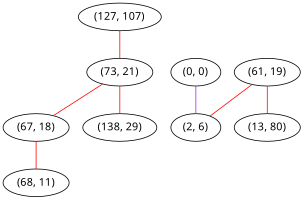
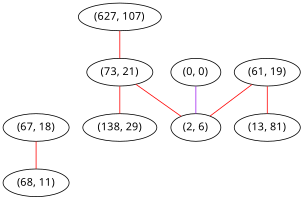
node "(127, 107)": label "(127, 107)" -> "(627, 107)"
edge "(73, 21)" -- "(67, 18)": now "(73, 21)" -- "(2, 6)"
node "(13, 80)": label "(13, 80)" -> "(13, 81)"
